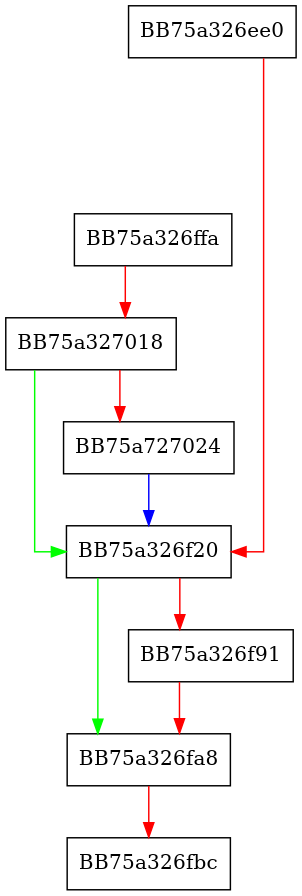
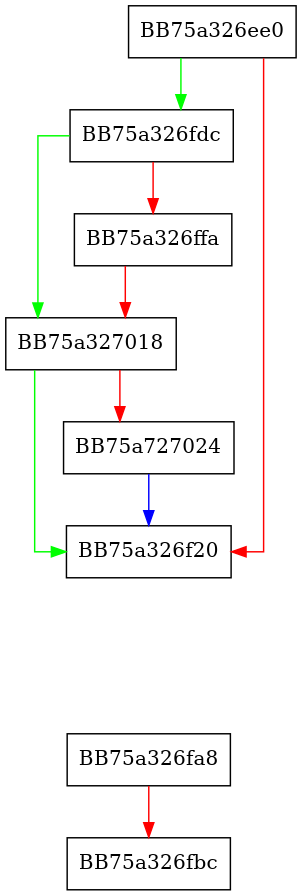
node "BB75a326fdc": added
edge "BB75a326f20" -> "BB75a326fa8": removed
node "BB75a326f91": removed
